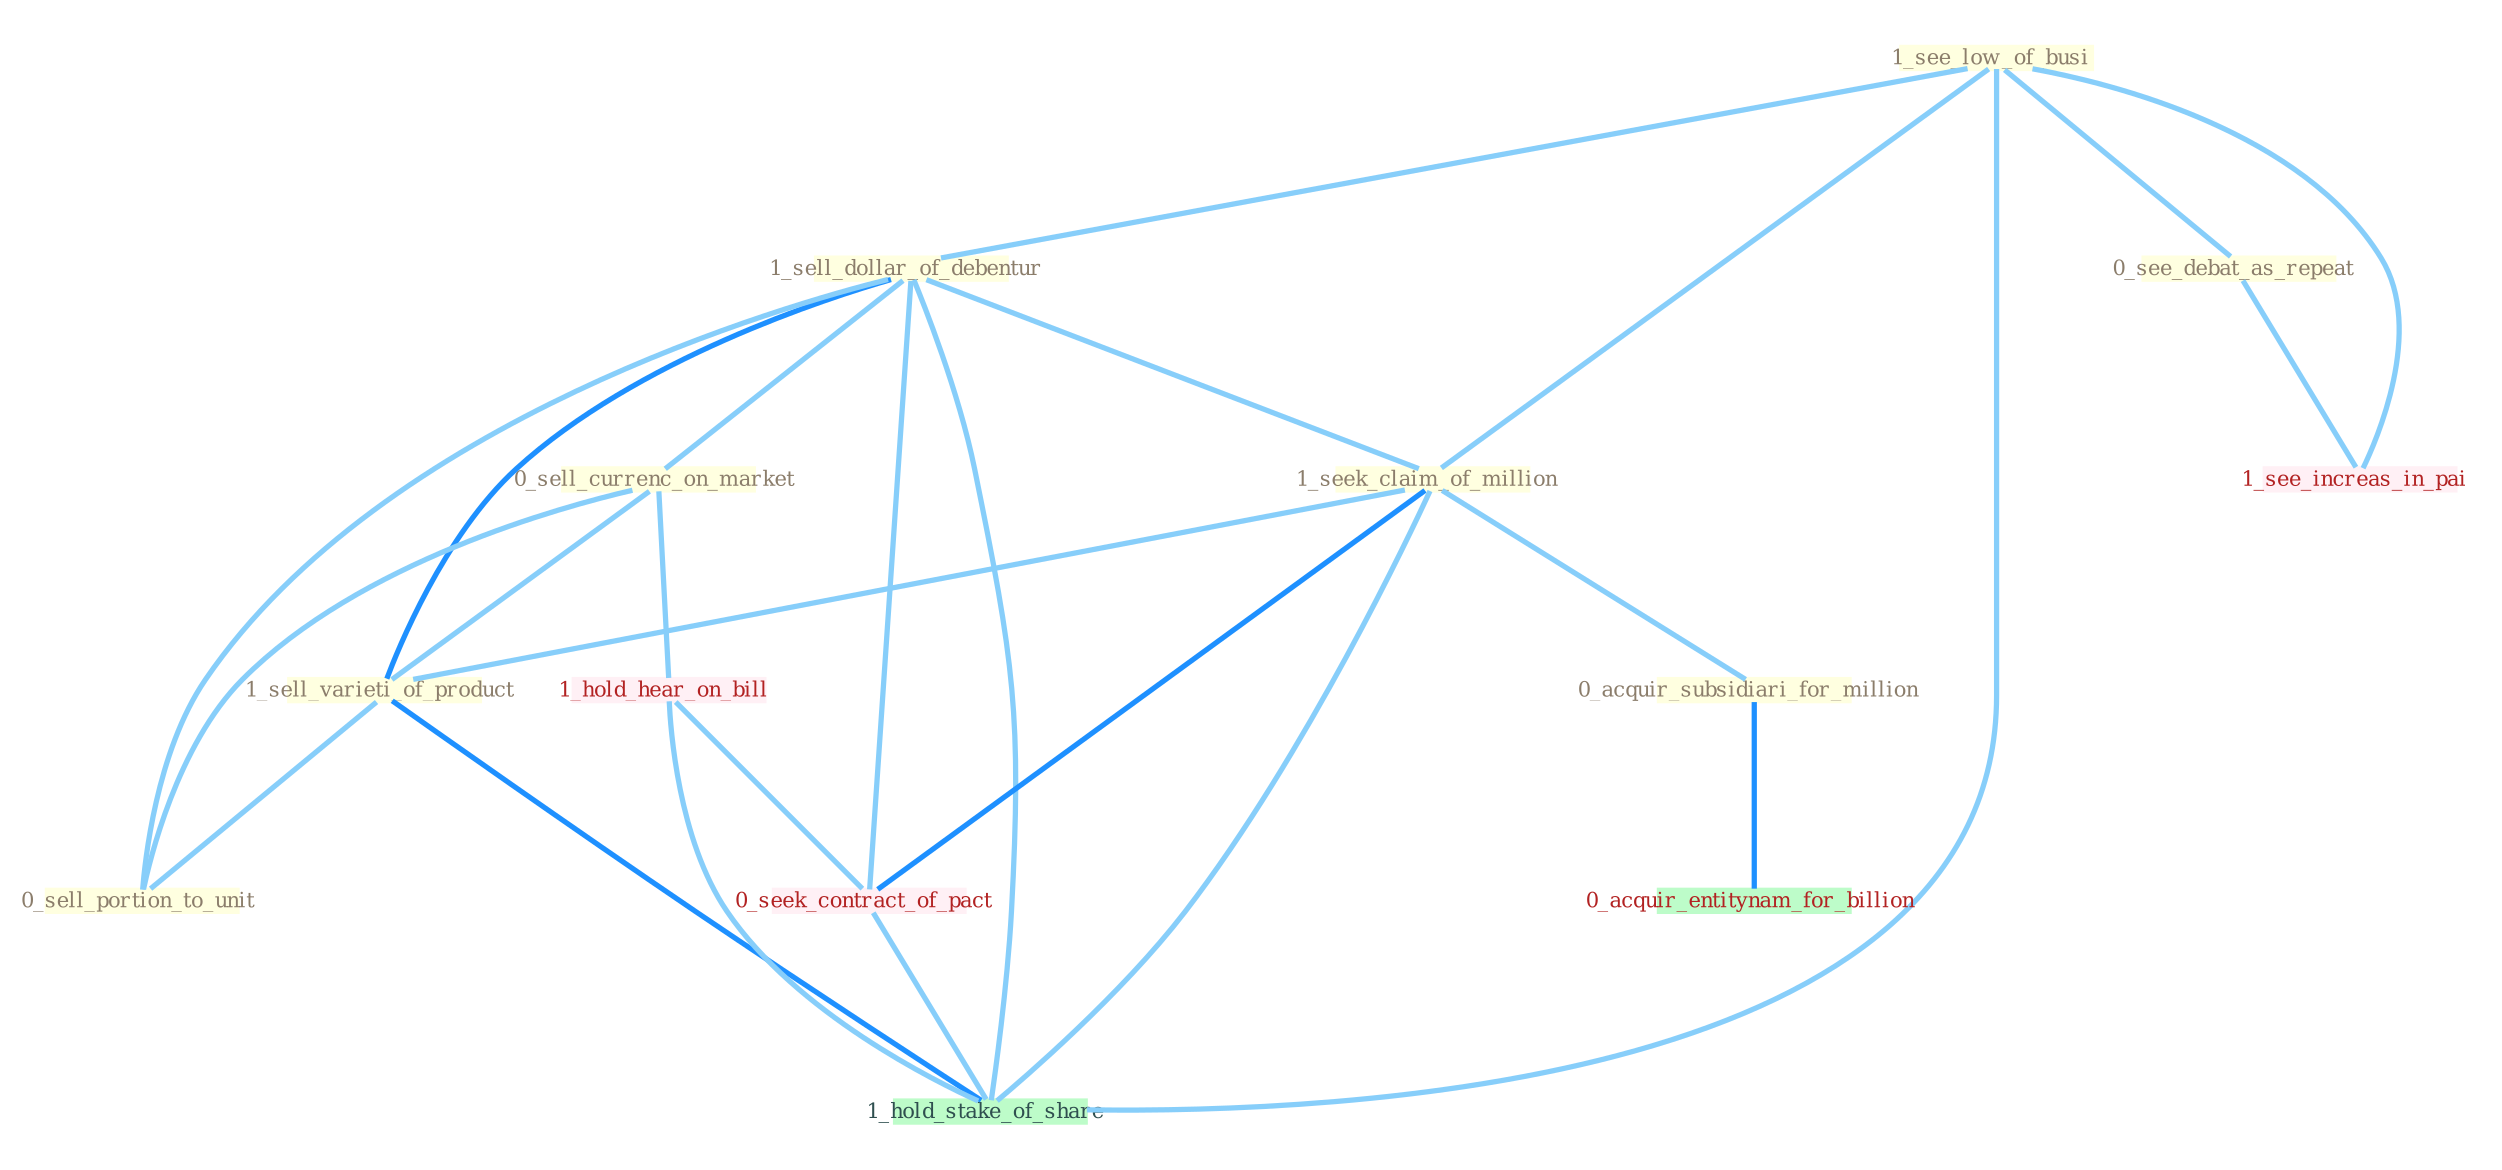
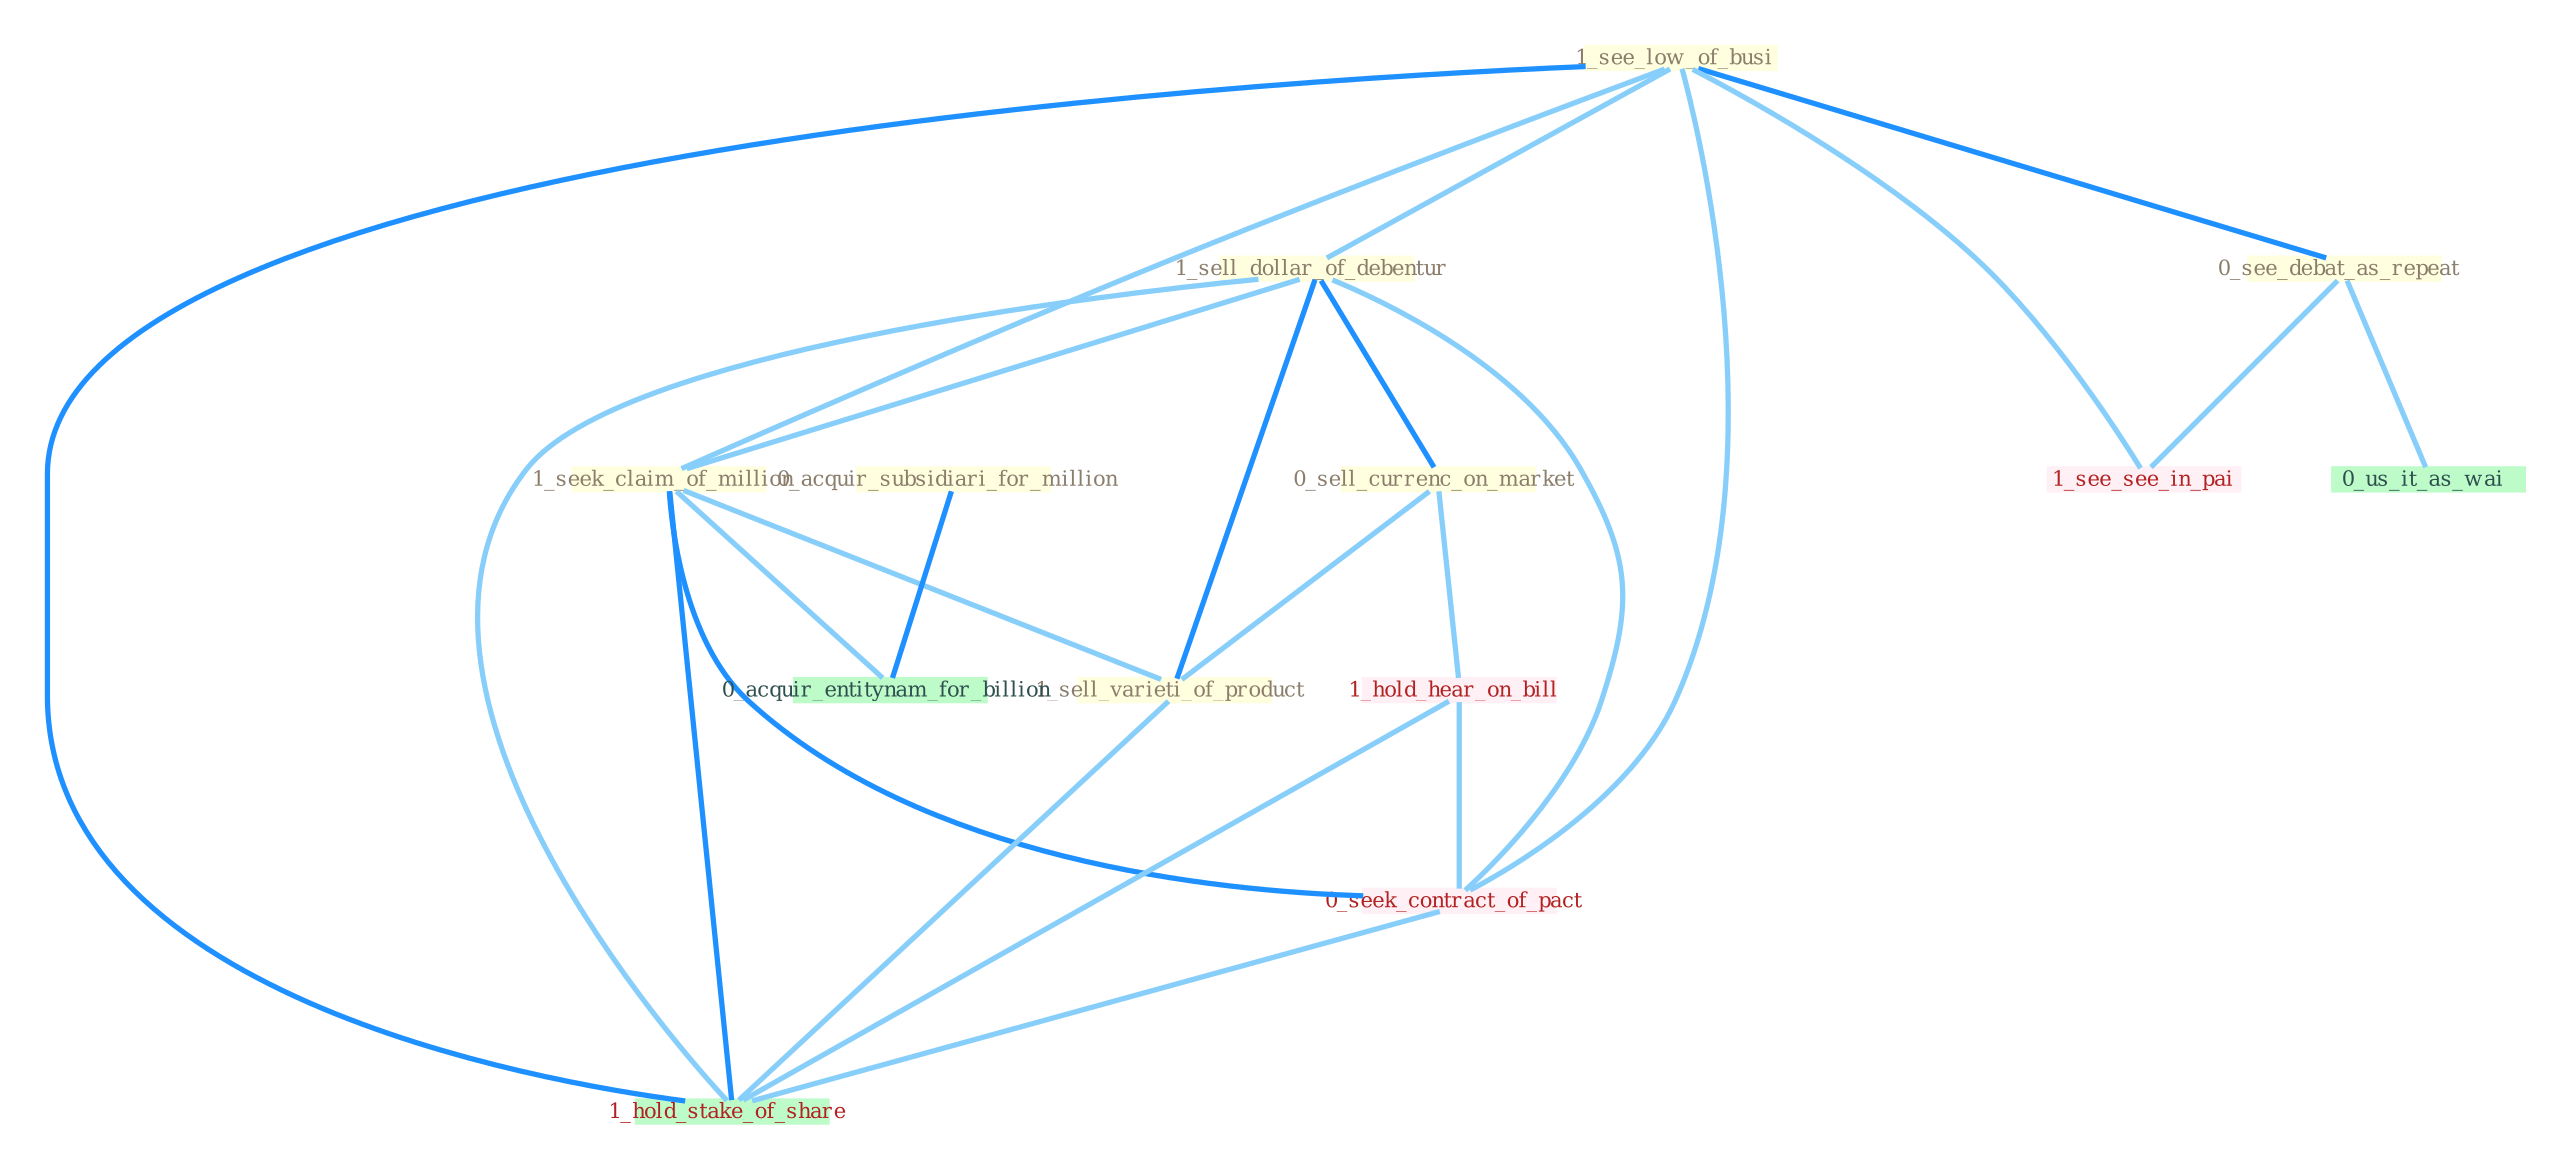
edge "1_see_low_of_busi" -- "0_see_debat_as_repeat": color #87cefa -> #1e90ff
edge "1_sell_dollar_of_debentur" -- "0_sell_currenc_on_market": color #87cefa -> #1e90ff
node "1_see_increas_in_pai": label "1_see_increas_in_pai" -> "1_see_see_in_pai"
node "0_us_it_as_wai": added
edge "1_see_low_of_busi" -- "0_seek_contract_of_pact": added
edge "1_seek_claim_of_million" -- "0_acquir_subsidiari_for_million": now "1_seek_claim_of_million" -- "0_acquir_entitynam_for_billion"
edge "1_seek_claim_of_million" -- "1_hold_stake_of_share": color #87cefa -> #1e90ff
node "0_sell_portion_to_unit": removed
node "0_acquir_entitynam_for_billion": fontcolor #b22222 -> #2f4f4f
edge "1_sell_varieti_of_product" -- "1_hold_stake_of_share": color #1e90ff -> #87cefa
edge "1_see_low_of_busi" -- "1_hold_stake_of_share": color #87cefa -> #1e90ff
node "1_hold_stake_of_share": fontcolor #2f4f4f -> #b22222
